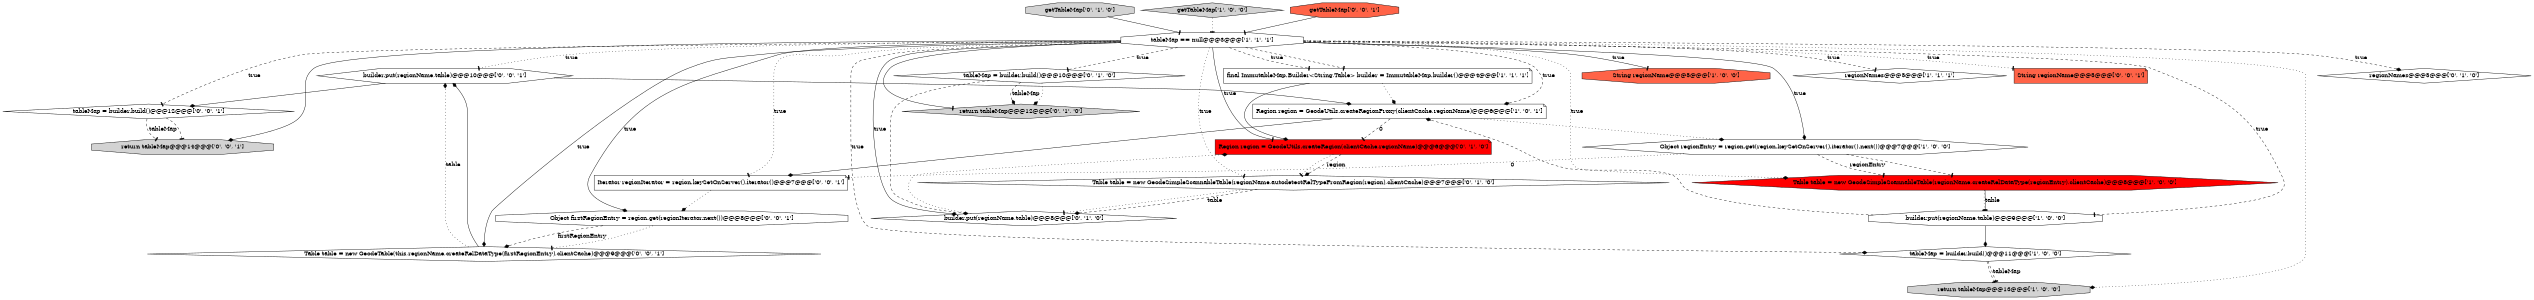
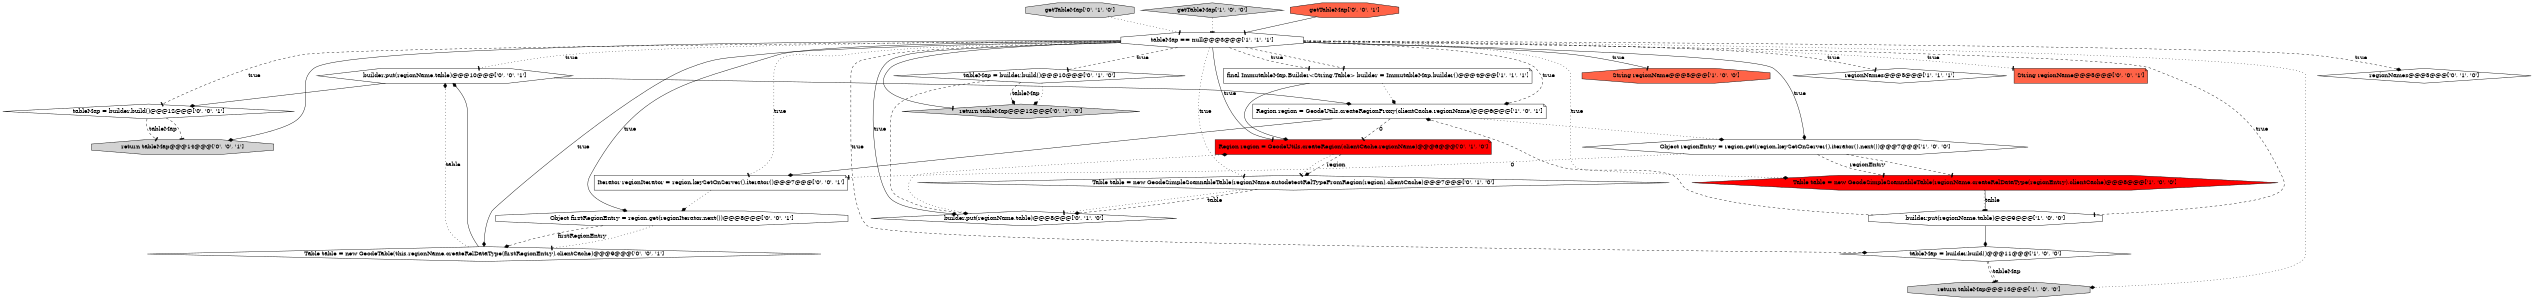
edge "getTableMap['0', '1', '0']" -> "tableMap == null@@@3@@@['1', '1', '1']": style solid -> dotted
